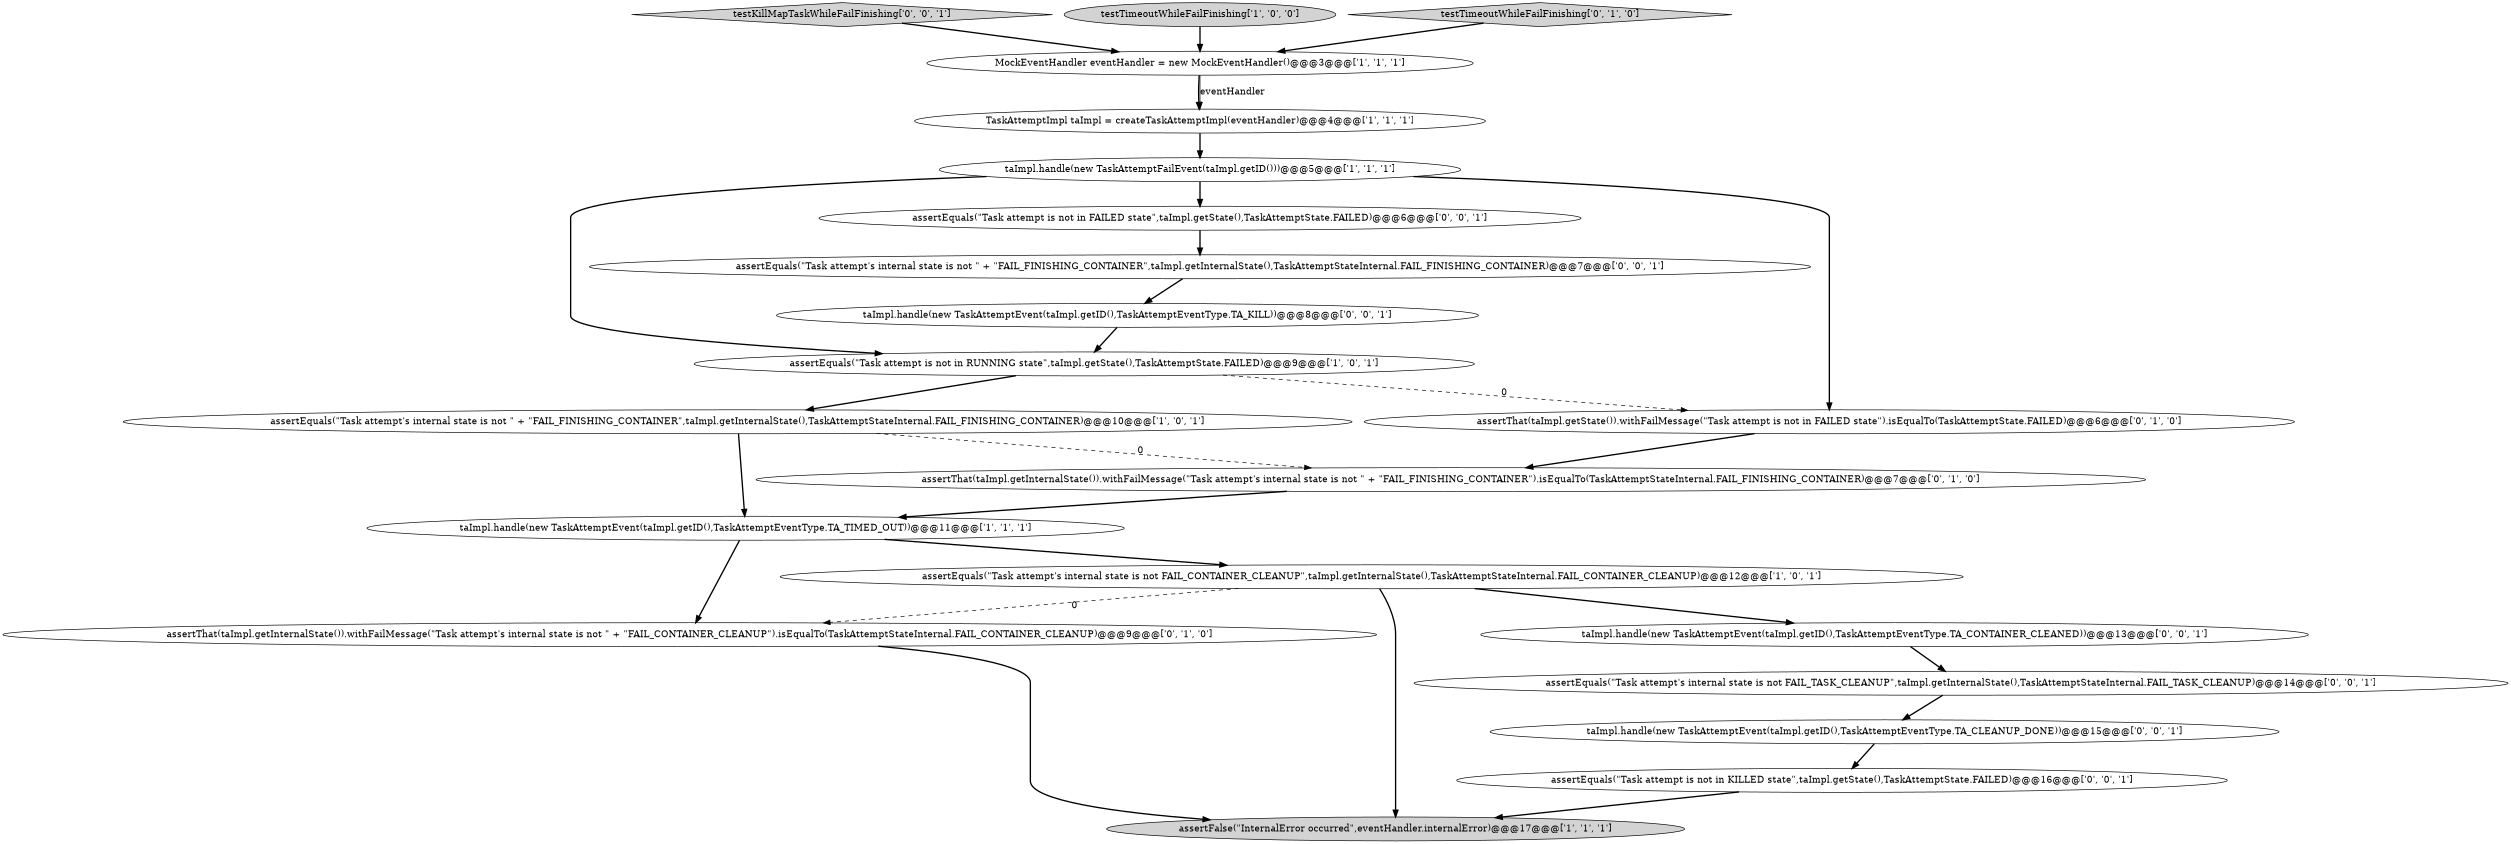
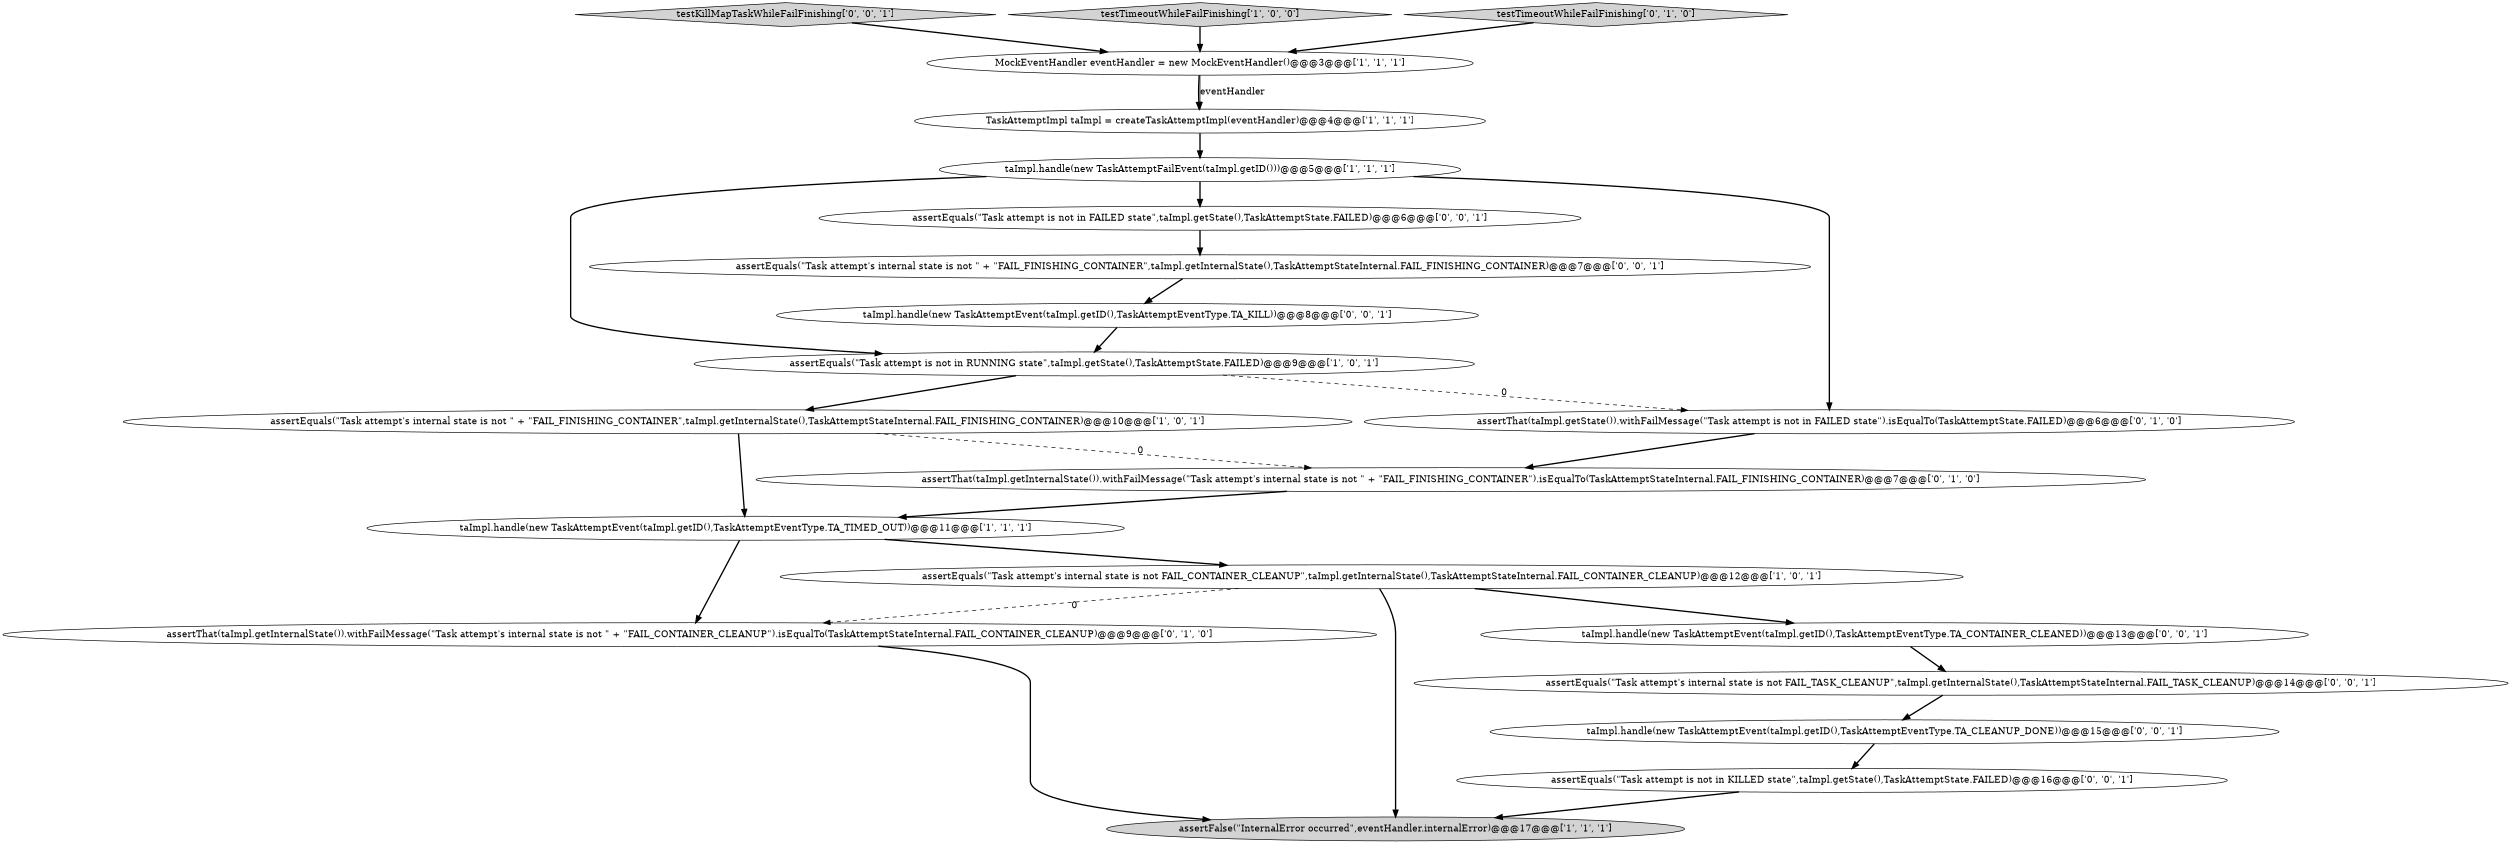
node "testTimeoutWhileFailFinishing['1', '0', '0']": shape ellipse -> diamond
